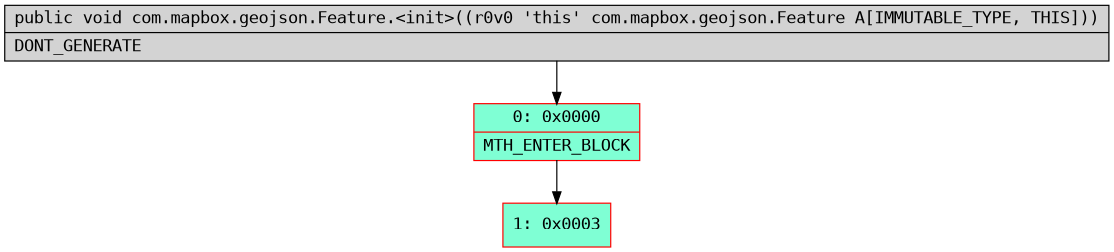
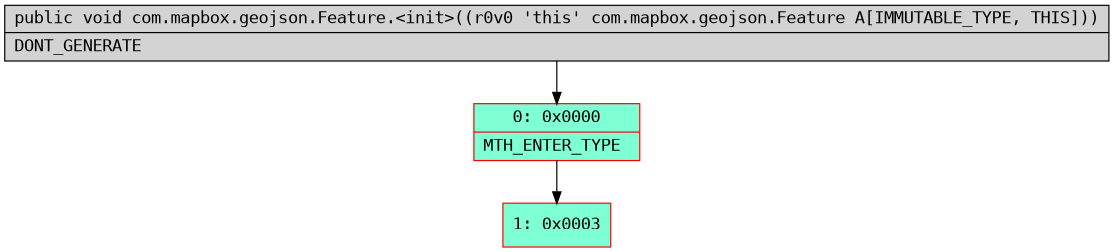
node "0: 0x0000": text "MTH_ENTER_BLOCK" -> "MTH_ENTER_TYPE"
